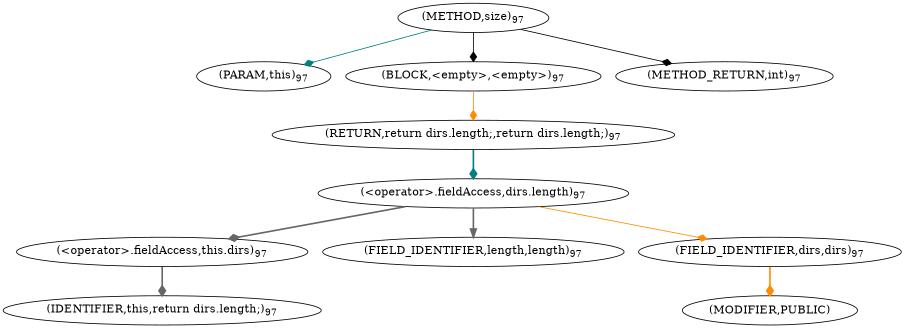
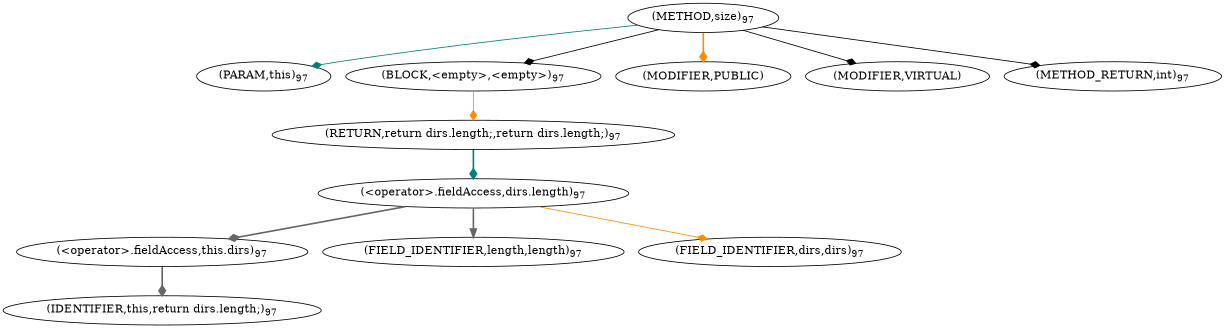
node "(MODIFIER,VIRTUAL)": added
edge "(FIELD_IDENTIFIER,dirs,dirs)" -> "(MODIFIER,PUBLIC)": now "(METHOD,size)" -> "(MODIFIER,PUBLIC)"
